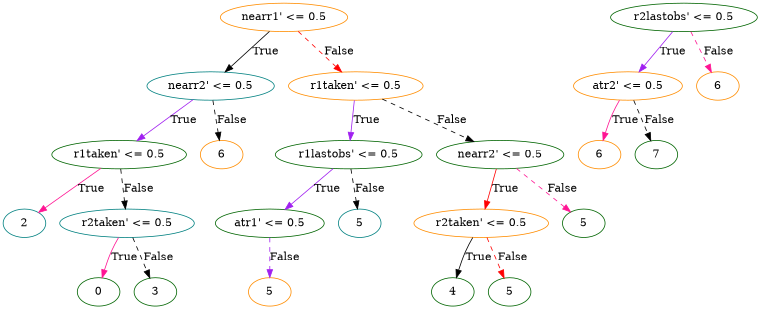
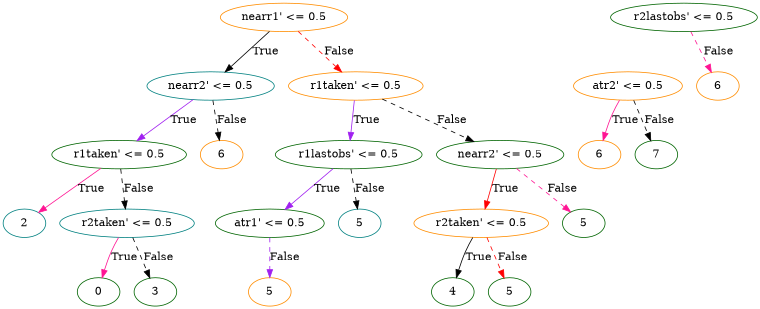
edge "r2lastobs' <= 0.5" -> "atr2' <= 0.5": removed, label "True"
